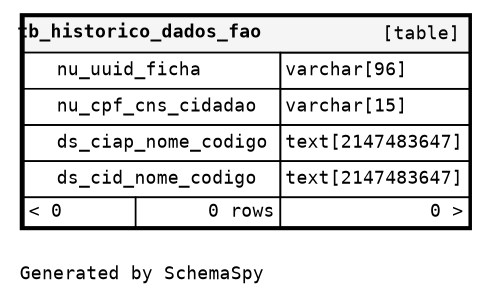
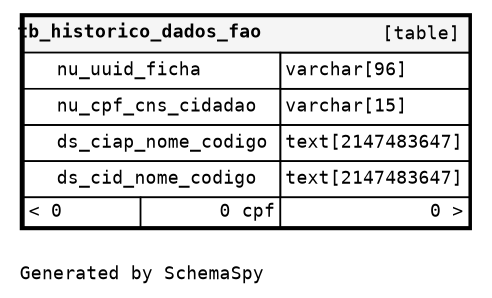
node "tb_historico_dados_fao": text "0 rows" -> "0 cpf"
